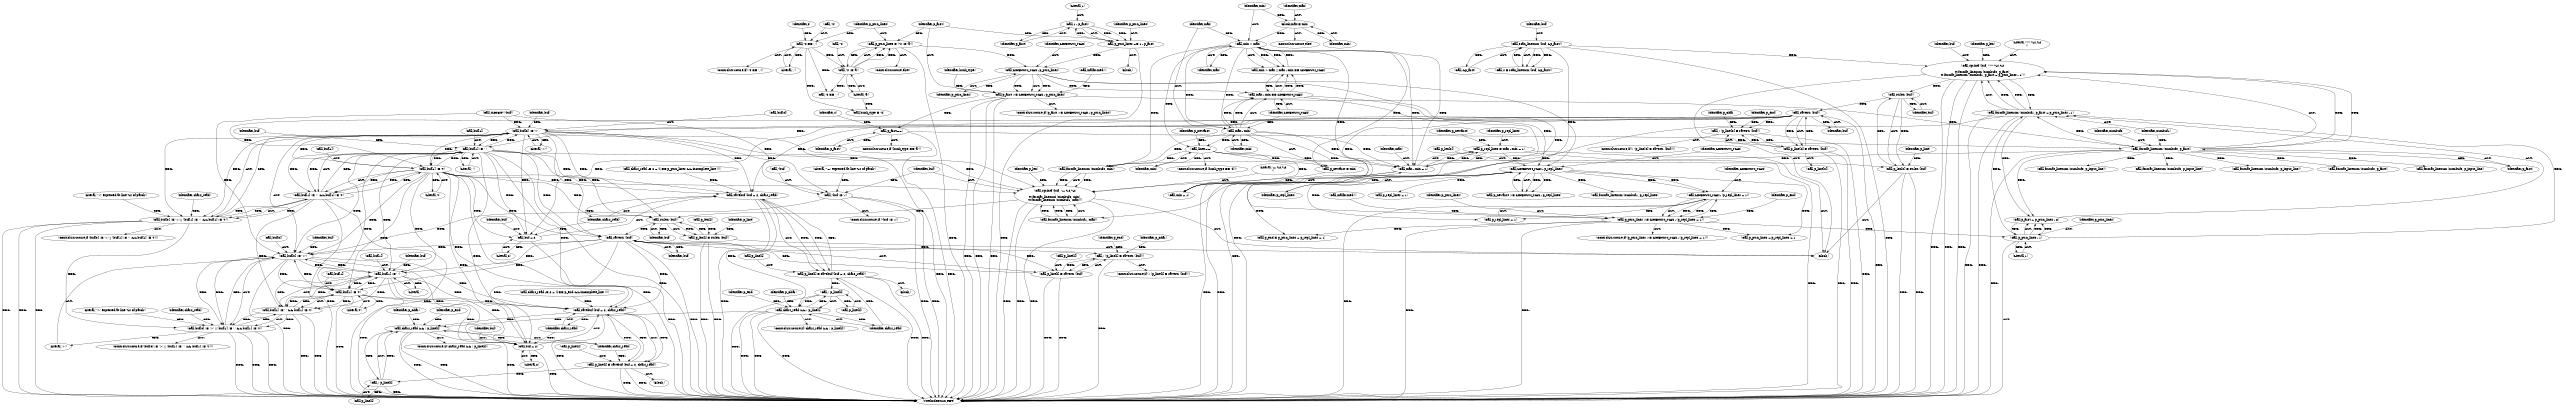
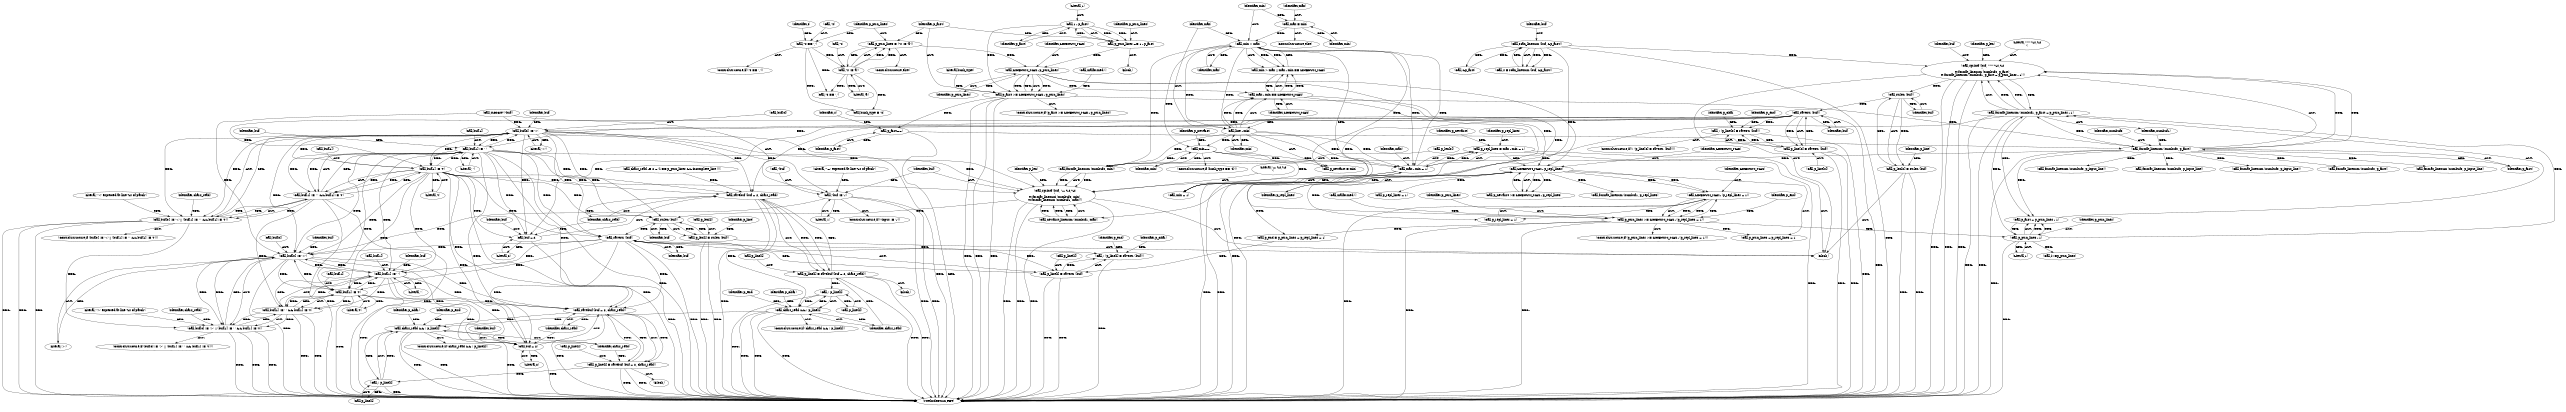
node "(Block,max = min)": label "(Block,max = min)" -> "(Call,max = min)"
edge "(Call,1 - p_first)" -> "(Call,p_first >= LINENUM_MAX - p_ptrn_lines)": added, label "DDG:"
edge "(Call,min > max || max - min == LINENUM_MAX)" -> "(Call,min > max)": label "DDG: " -> "CFG: "
edge "(Call,&p_first)" -> "(Call,scan_linenum (buf, &p_first))": label "AST: " -> "DDG: "
node "(Literal,',')": removed
node "(Identifier,hunk_type)": label "(Identifier,hunk_type)" -> "(Literal,hunk_type)"
edge "(Call,p_first >= LINENUM_MAX - p_ptrn_lines)" -> "(Call,LINENUM_MAX - p_ptrn_lines)": added, label "CFG:"
edge "(Call,*s != 'a')" -> "(Literal,'a')": label "CFG: " -> "DDG: "
edge "(Literal,'a')" -> "(Call,hunk_type = *s)": now "(Call,*s != 'a')" -> "(Call,hunk_type = *s)"
edge "(Call,p_first >= LINENUM_MAX - p_ptrn_lines)" -> "(Call,p_first++)": label "CFG: " -> "DDG: "
edge "(Call,min > max)" -> "(Call,min + 1)": label "DDG: " -> "CFG: "
edge "(Identifier,numbuf1)" -> "(Call,format_linenum (numbuf1, p_first + p_ptrn_lines - 1))": reversed
node "(Call,max - min)": label "(Call,max - min)" -> "(Call,line - min)"
edge "(Call,ISDIGIT (*buf))" -> "(Call,*buf != '-')": label "DDG: " -> "AST: "
node "(ControlStructure,if (hunk_type == 'a'))": removed
node "(Call,lines++)": label "(Call,lines++)" -> "(Call,min++)"
edge "(Call,p_repl_lines = max - min + 1)" -> "(Call,max - min + 1)": label "CFG: " -> "AST: "
edge "(Call,p_repl_lines = max - min + 1)" -> "(Call,LINENUM_MAX - p_repl_lines)": label "DDG: " -> "CFG: "
edge "(Call,p_line[0] = savestr (buf))" -> "(Call,p_line[0])": reversed
edge "(Call,p_len[0])" -> "(Call,p_len[0] = strlen (buf))": now "(Call,p_len[0])" -> "(Call,format_linenum (numbuf0, min))"
edge "(Call,p_newfirst = min)" -> "(Call,min + 1)": now "(Call,max - min + 1)" -> "(Call,min + 1)"
edge "(Call,p_ptrn_lines += 1 - p_first)" -> "(MethodReturn,RET)": removed, label "DDG:"
edge "(Call,buf[0] != '<')" -> "(Call,buf[0] != '>')": label "AST: " -> "DDG: "
edge "(Call,LINENUM_MAX - p_repl_lines)" -> "(Call,p_ptrn_lines + p_repl_lines + 1)": label "DDG: " -> "AST: "
node "(Literal,'-')": added
node "(ControlStructure,if (*buf != '-'))": label "(ControlStructure,if (*buf != '-'))" -> "(ControlStructure,if (*input != '-'))"
node "(Call,format_linenum (numbuf1, max))": label "(Call,format_linenum (numbuf1, max))" -> "(Call,newfirst_linenum (numbuf1, max))"
node "(Call,p_first + p_ptrn_lines - 8)": label "(Call,p_first + p_ptrn_lines - 8)" -> "(Call,p_first + p_ptrn_lines - 1)"
edge "(Call,p_ptrn_lines = (*s != 'a'))" -> "(MethodReturn,RET)": removed, label "DDG:"
edge "(Call,p_len[i])" -> "(Call,p_len[i] = strlen (buf))": label "DDG: " -> "AST: "
edge "(Call,p_ptrn_lines >= LINENUM_MAX - (p_repl_lines + 1))" -> "(Call,p_ptrn_lines - 1)": label "DDG: " -> "CFG: "
edge "(Call,max - min == LINENUM_MAX)" -> "(MethodReturn,RET)": label "CFG: " -> "DDG: "
node "(Call,i<=p_ptrn_lines)": added
edge "(Call,! (p_line[i] = savestr (buf)))" -> "(Call,p_line[i] = savestr (buf))": now "(Call,p_end = p_ptrn_lines + p_repl_lines + 1)" -> "(Call,p_line[i] = savestr (buf))"
edge "(Call,p_first++)" -> "(MethodReturn,RET)": label "DDG: " -> "CFG: "
node "(ControlStructure,if (! (p_line[i] = savestr (buf))))": removed
node "(Call,chars_read -= 2 + (i == p_end && incomplete_line ()))": removed
edge "(Call,p_ptrn_lines - 1)" -> "(MethodReturn,RET)": label "AST: " -> "DDG: "
edge "(Call,buf[0] != '>' || (buf[1] != ' ' && buf[1] != 't'))" -> "(Literal,'>')": now "(Call,buf[0] != '>')" -> "(Literal,'>')"
